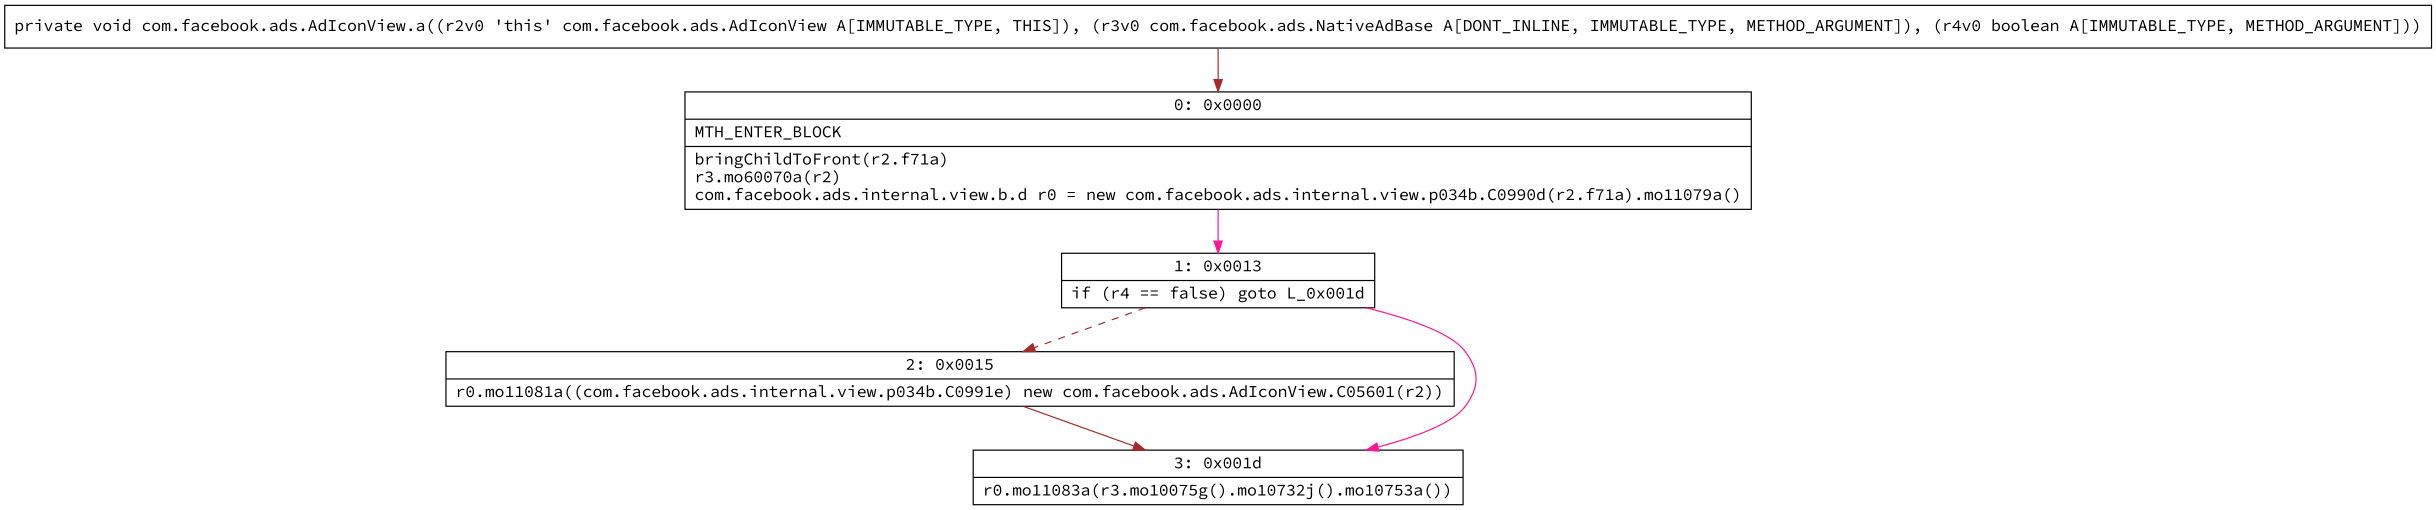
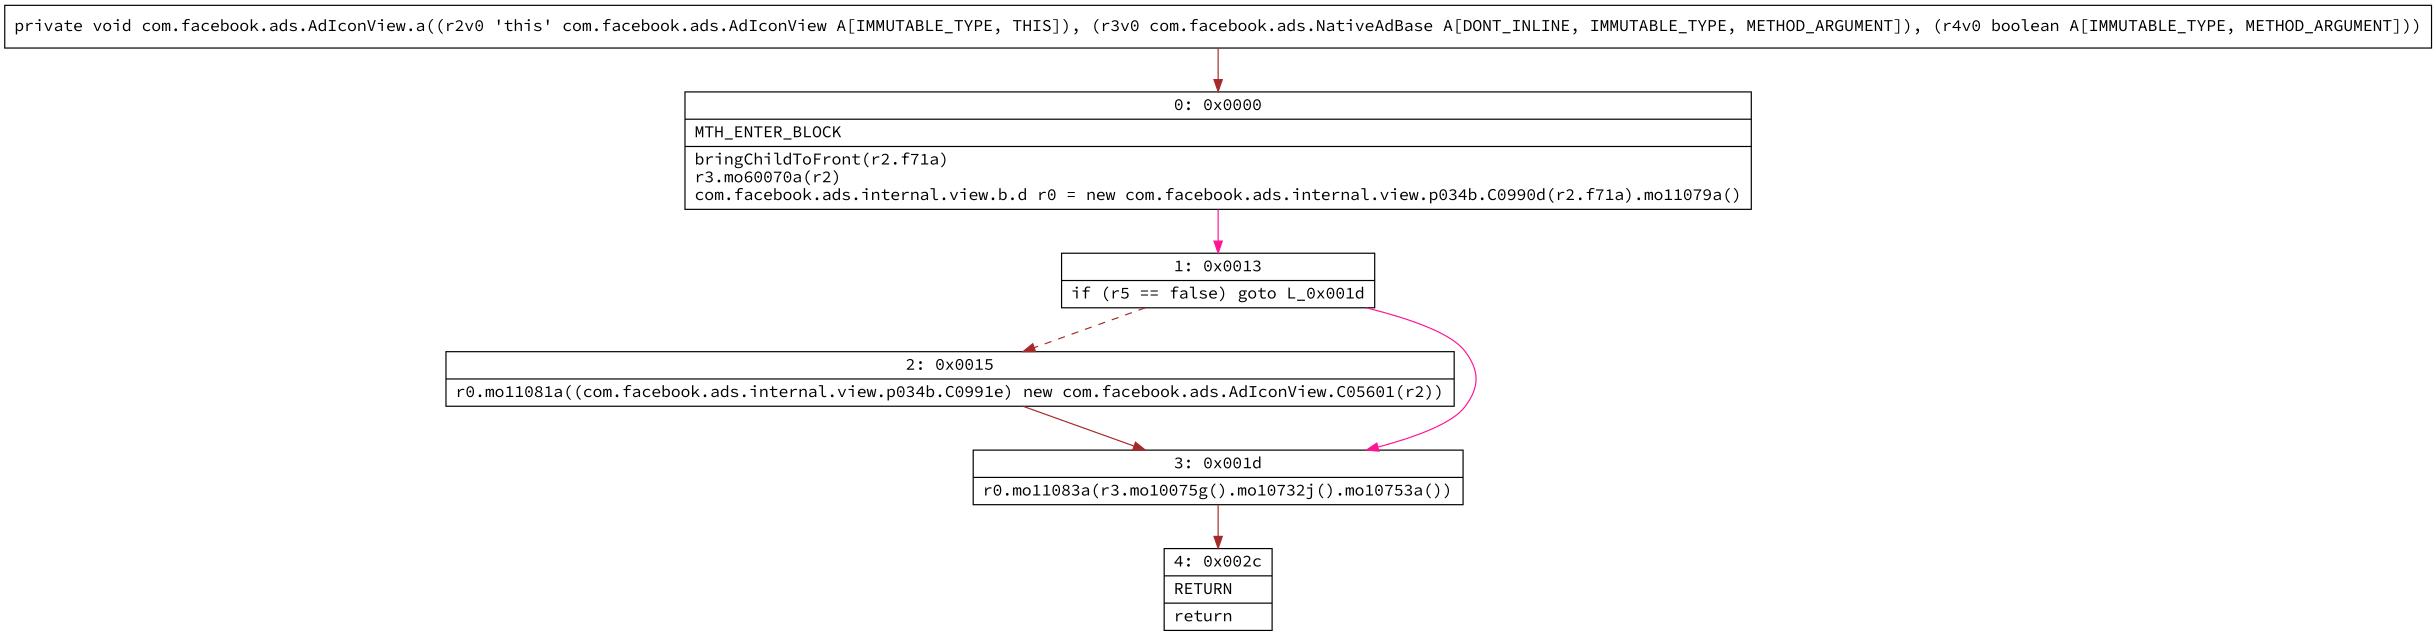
node "1: 0x0013": text "if (r4 == false) goto L_0x001d" -> "if (r5 == false) goto L_0x001d"
node "4: 0x002c": added
